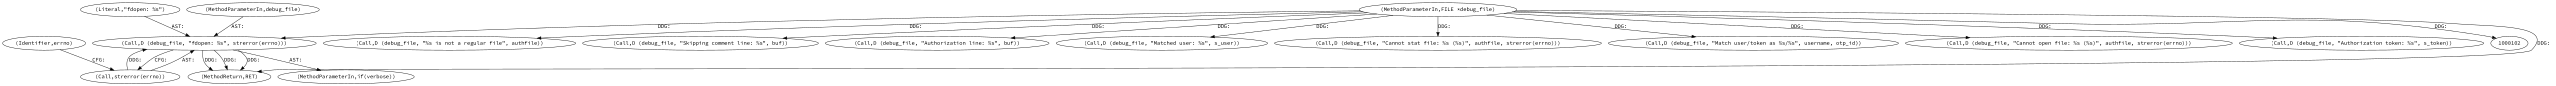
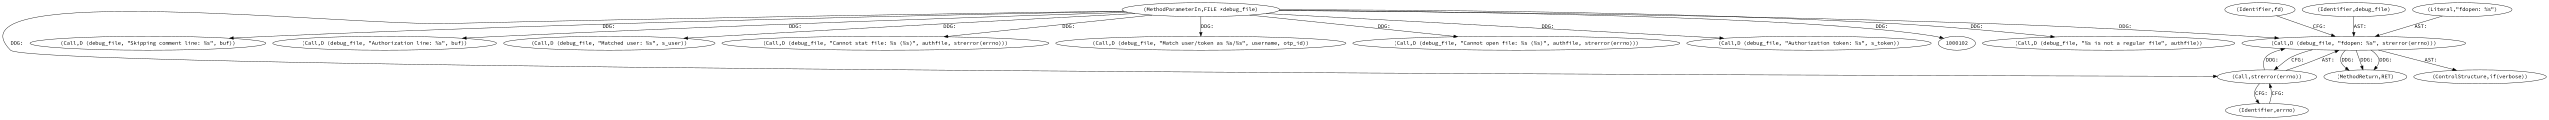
node "(MethodParameterIn,debug_file)": label "(MethodParameterIn,debug_file)" -> "(Identifier,debug_file)"
node "(Identifier,fd)": added
edge "(MethodParameterIn,FILE *debug_file)" -> "(MethodReturn,RET)": now "(MethodParameterIn,FILE *debug_file)" -> "(Call,strerror(errno))"
node "(MethodParameterIn,if(verbose))": label "(MethodParameterIn,if(verbose))" -> "(ControlStructure,if(verbose))"
edge "(Call,strerror(errno))" -> "(Identifier,errno)": added, label "CFG:"
